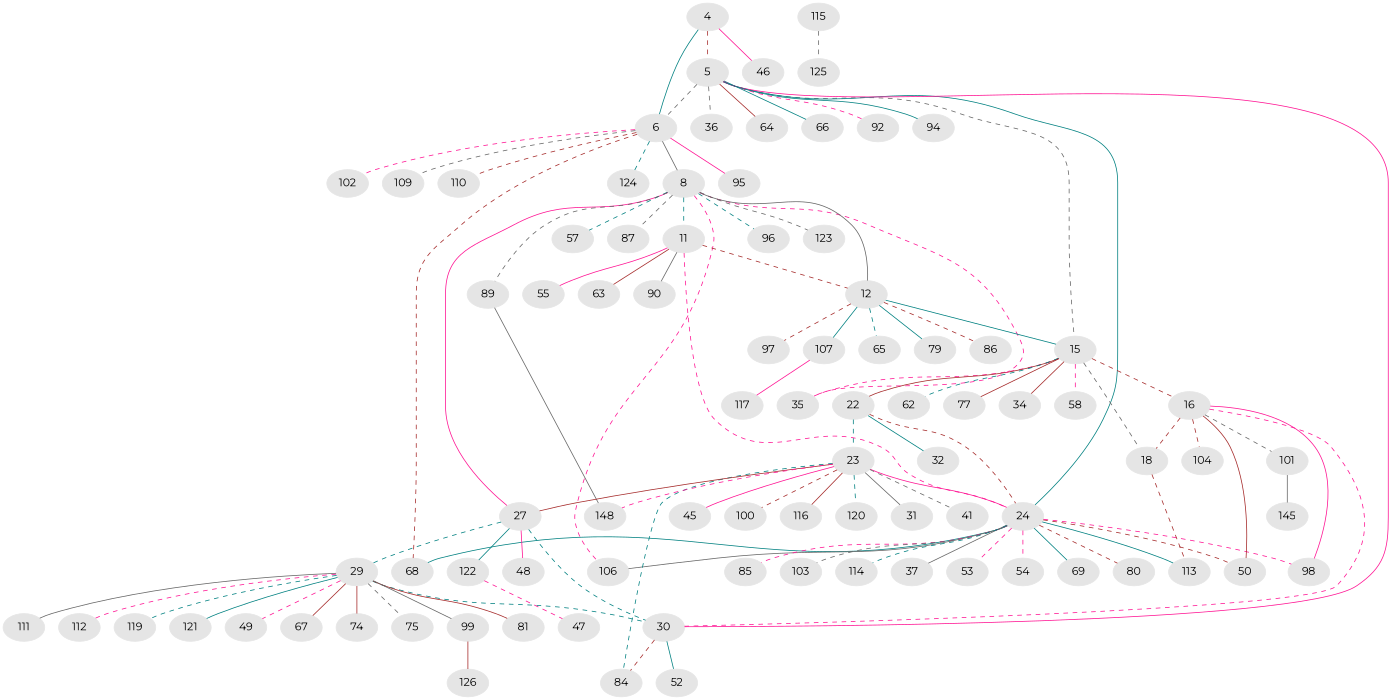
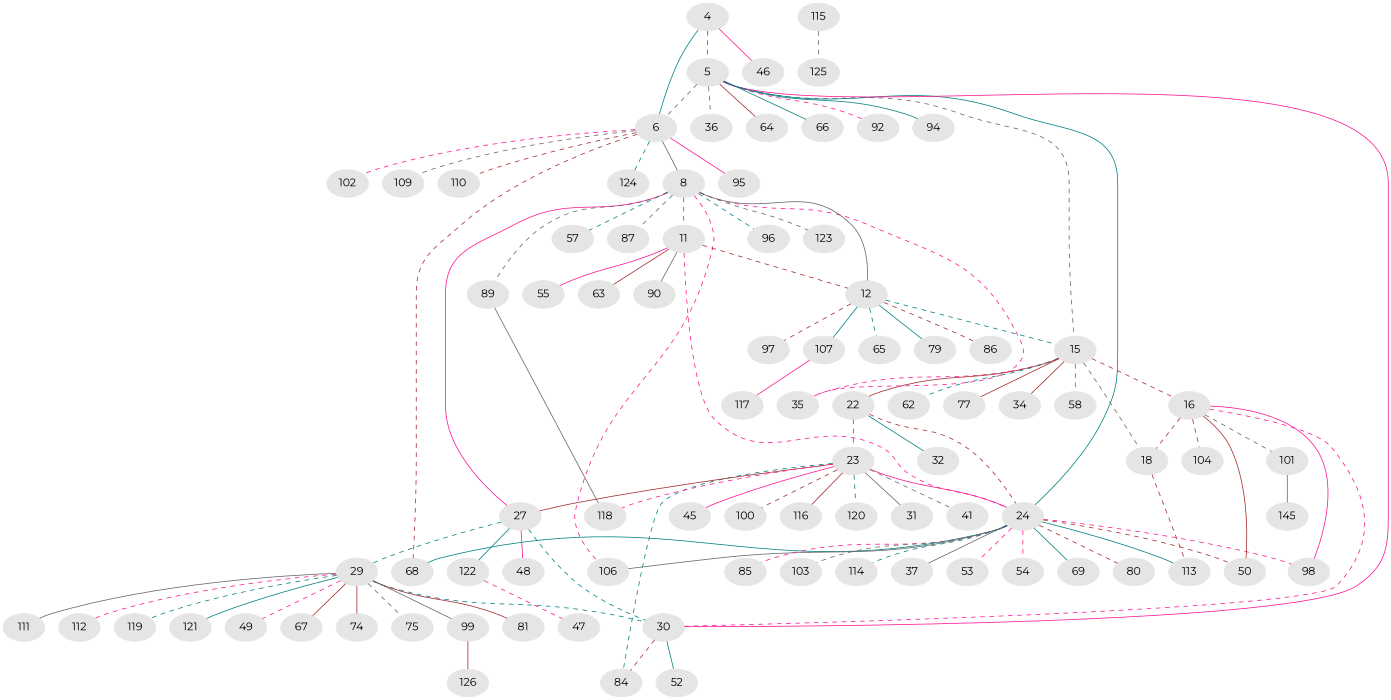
edge "12" -- "15": style solid -> dashed
node "148": label "148" -> "118"
